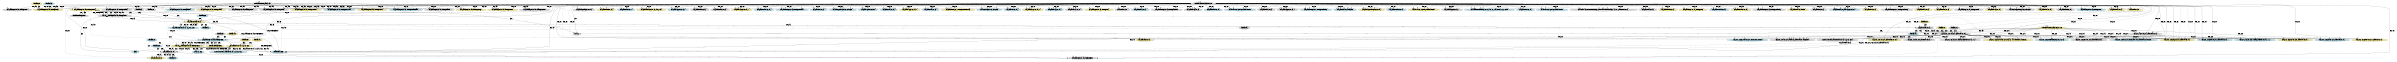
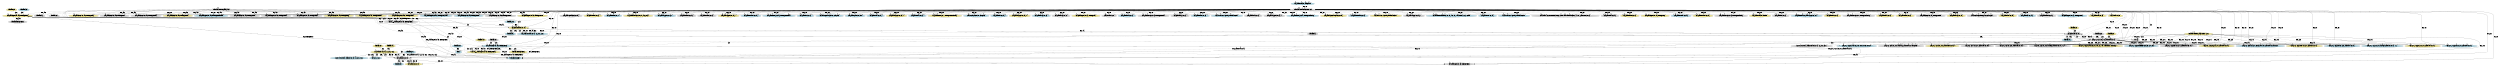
edge "(MethodParameterIn,fz_context *ctx)" -> "(Call,pdf_to_real(ctx, dash_phase))": reversed
edge "(Call,proc->op_w(ctx, proc, pdf_to_real(ctx, obj)))" -> "(Call,pdf_is_dict(ctx, obj))": now "(Call,proc->op_w(ctx, proc, pdf_to_real(ctx, obj)))" -> "(Call,proc->op_M(ctx, proc, pdf_to_real(ctx, obj)))"
node "(Call,pdf_is_dict(ctx, obj))": fillcolor khaki -> lightblue
edge "(Call,obj = pdf_dict_get(ctx, dict, PDF_NAME_LC))" -> "(Block,)": now "(Call,pdf_dict_get(ctx, dict, PDF_NAME_LC))" -> "(Block,)"
